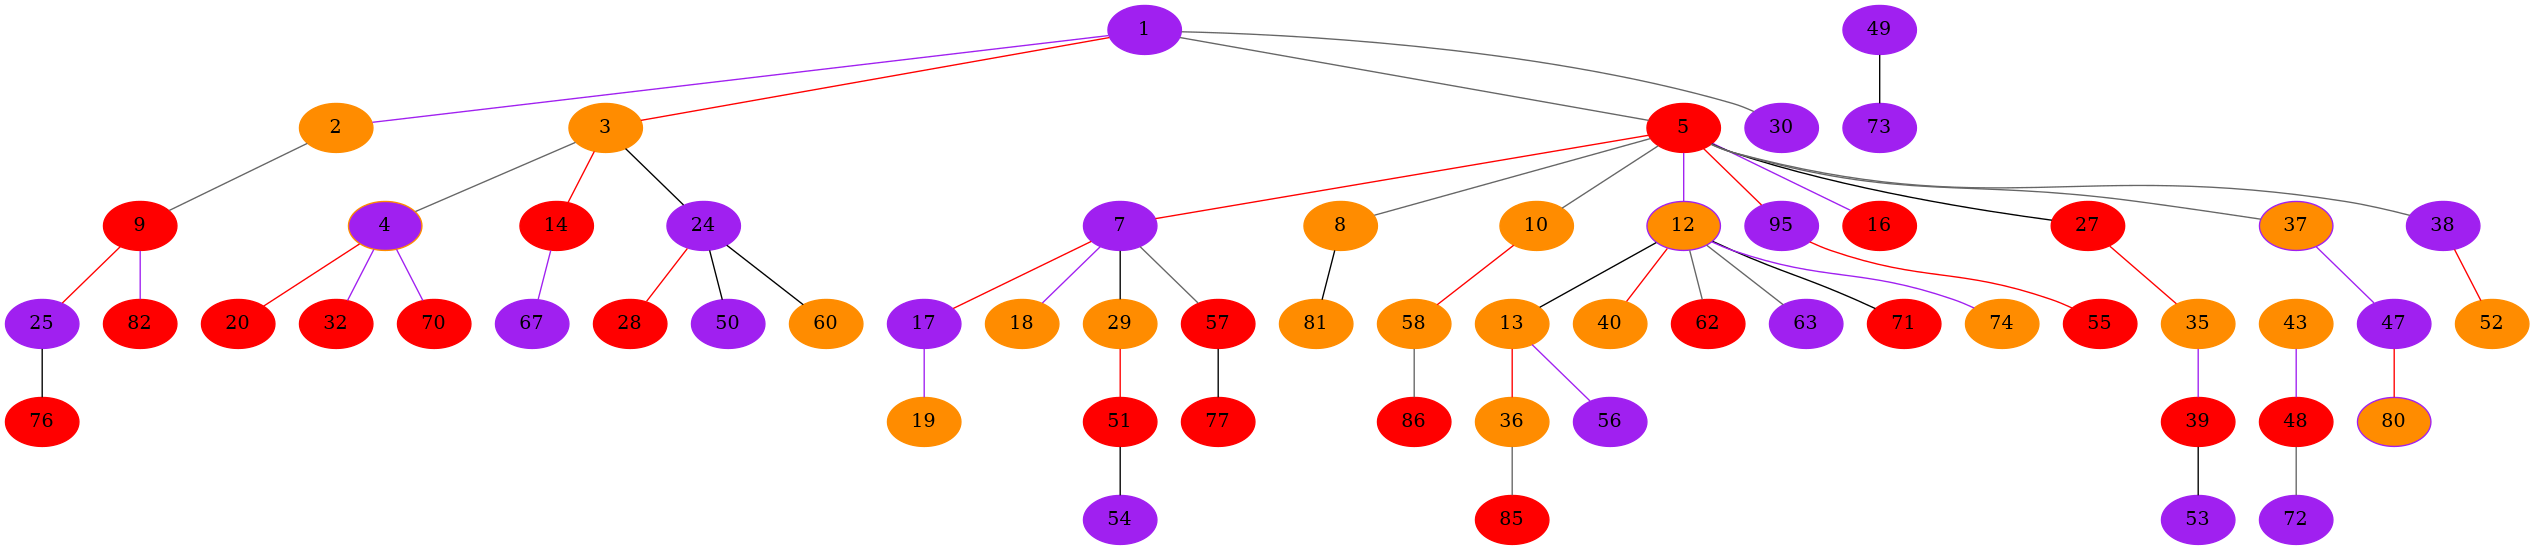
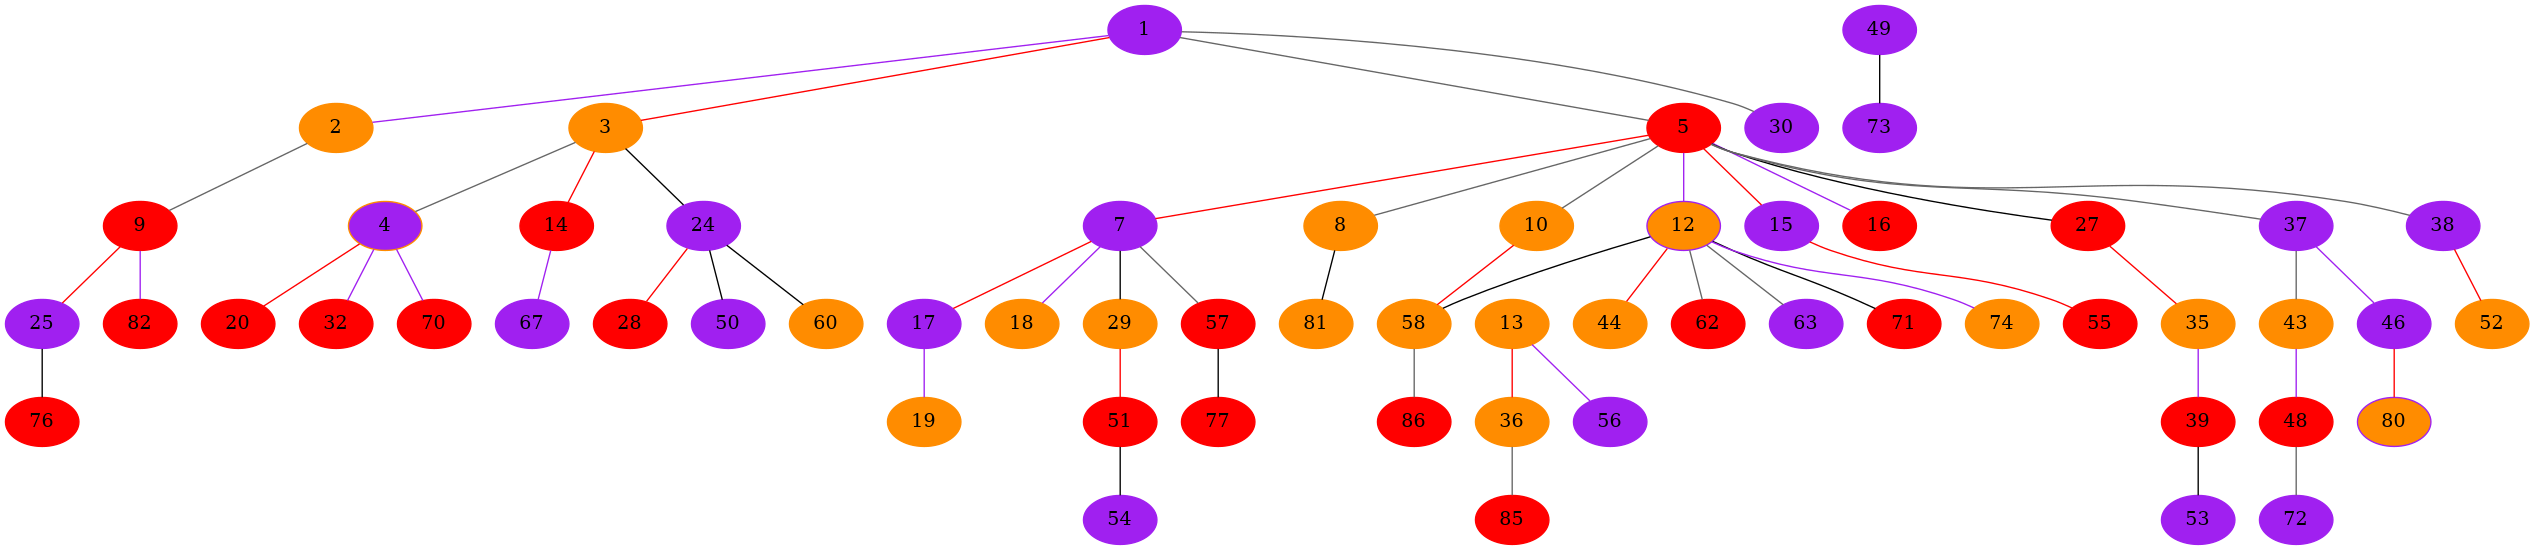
node "95": label "95" -> "15"
node "37": fillcolor darkorange -> purple
edge "12" -- "13": now "12" -- "58"
edge "37" -- "43": added
node "40": label "40" -> "44"
node "47": label "47" -> "46"
